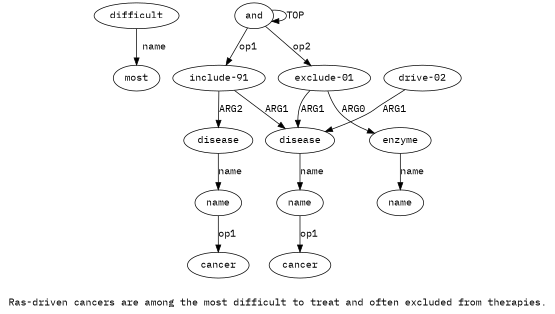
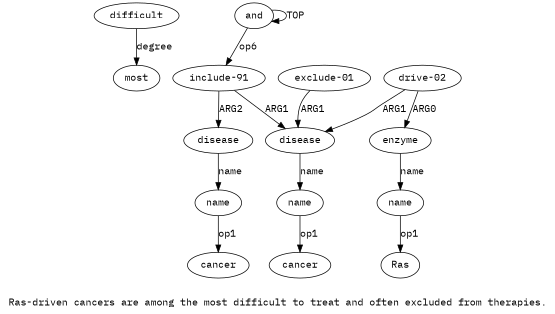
edge "and" -> "exclude-01": removed, label "op2"
edge "difficult" -> "most": label "name" -> "degree"
edge "and" -> "include-91": label "op1" -> "op6"
edge "exclude-01" -> "enzyme": now "drive-02" -> "enzyme"
node "Ras": added
